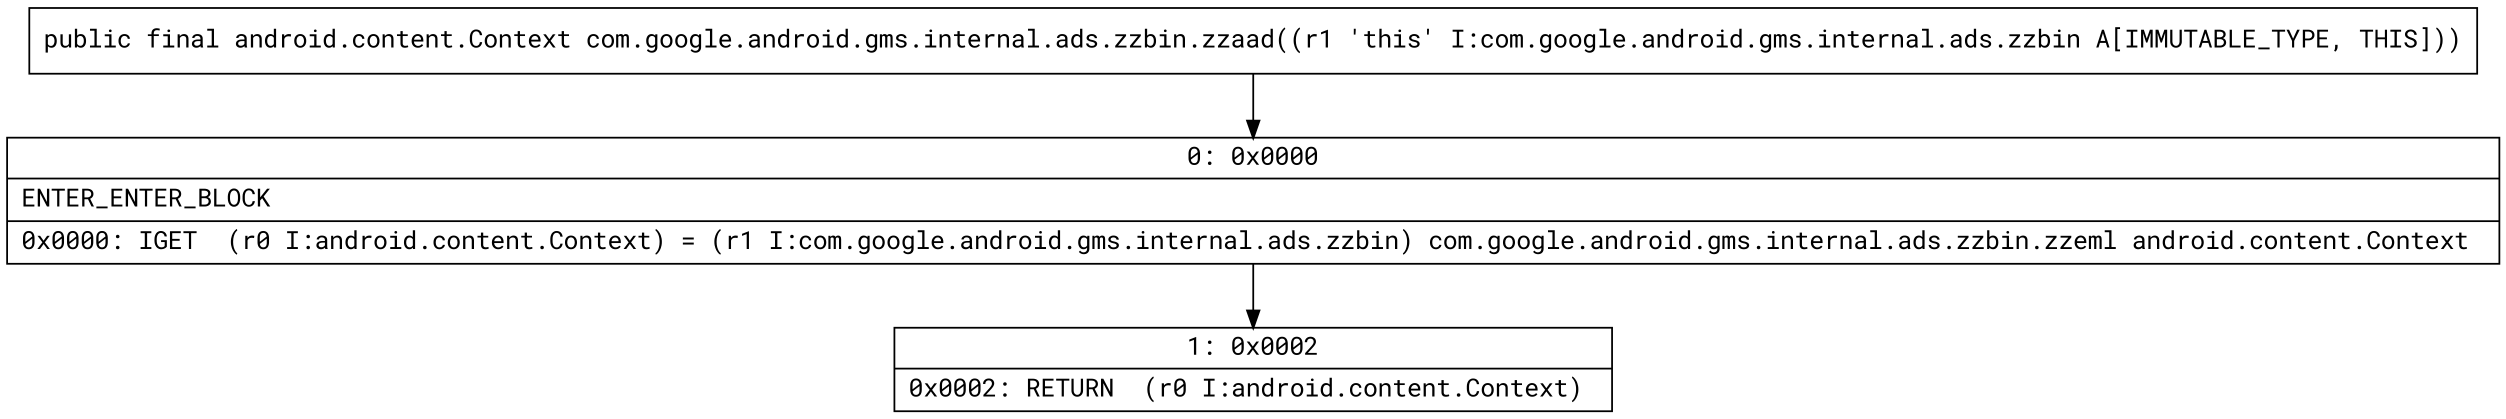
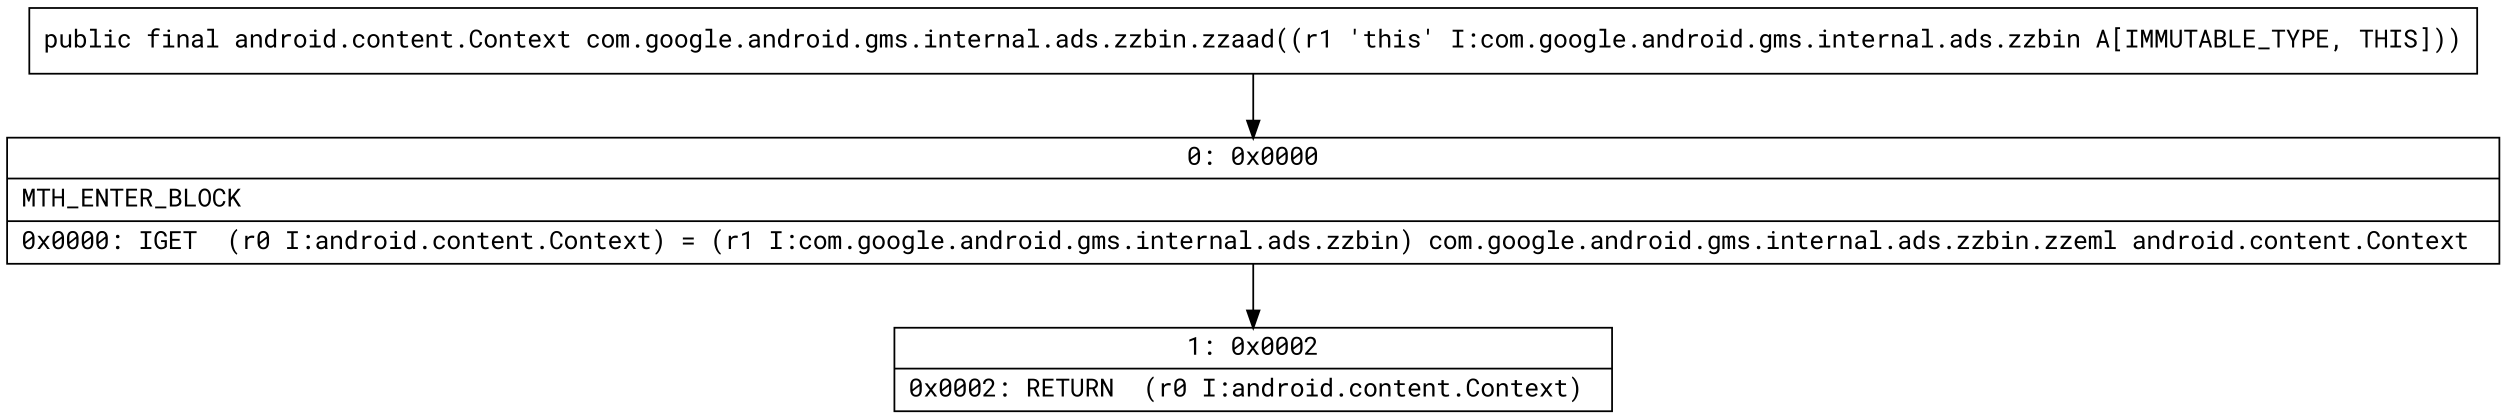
node "0: 0x0000": text "ENTER_ENTER_BLOCK" -> "MTH_ENTER_BLOCK"
